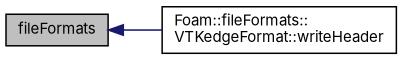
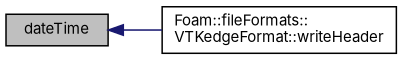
node "fileFormats": label "fileFormats" -> "dateTime"
